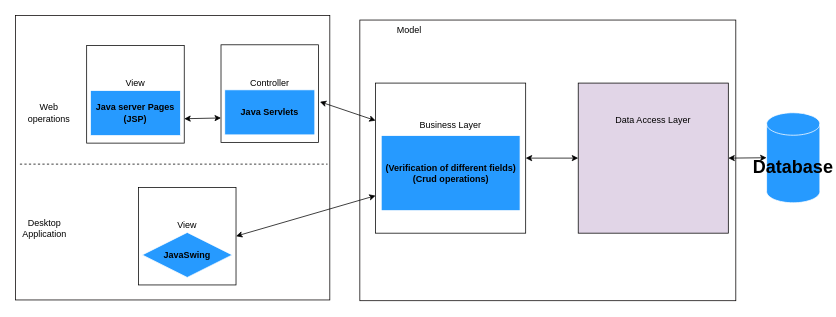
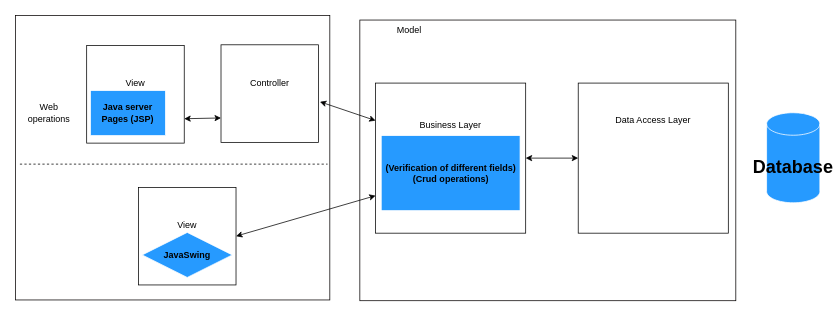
node "Java Servlets": removed
node "Java server Pages (JSP)": size 90x45 -> 75x45
node "Data Access Layer": fillcolor #e1d5e7 -> #ffffff
edge "Database" -- "Data Access Layer": removed
node "Desktop Application": removed
